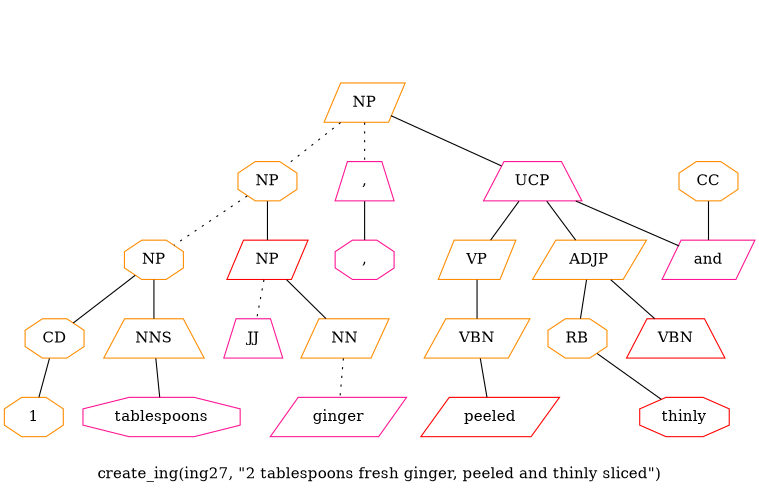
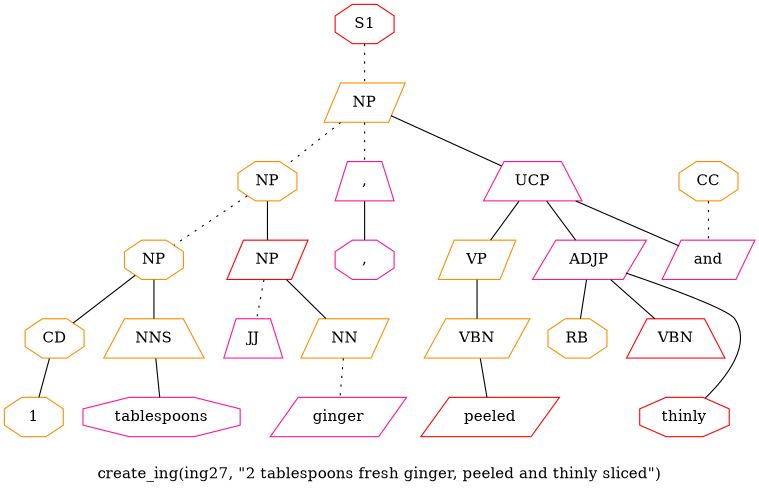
node "S1": added
edge "CC" -- "and": style solid -> dotted
node "ADJP": color darkorange -> deeppink
edge "RB" -- "thinly": now "ADJP" -- "thinly"
